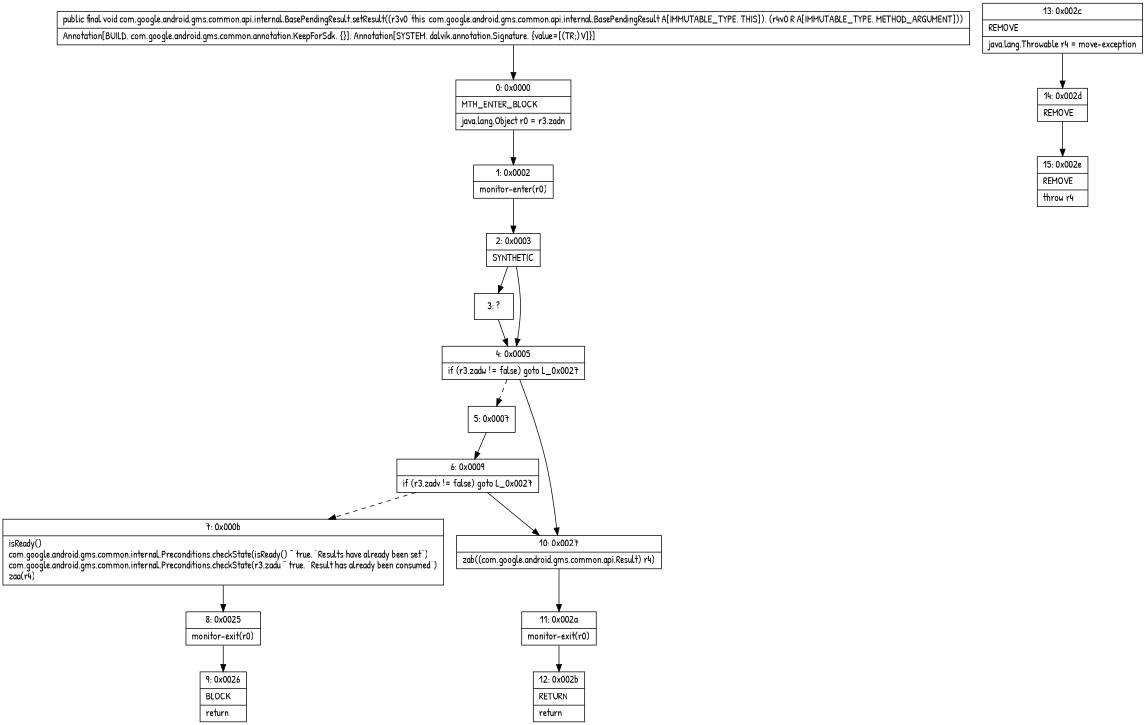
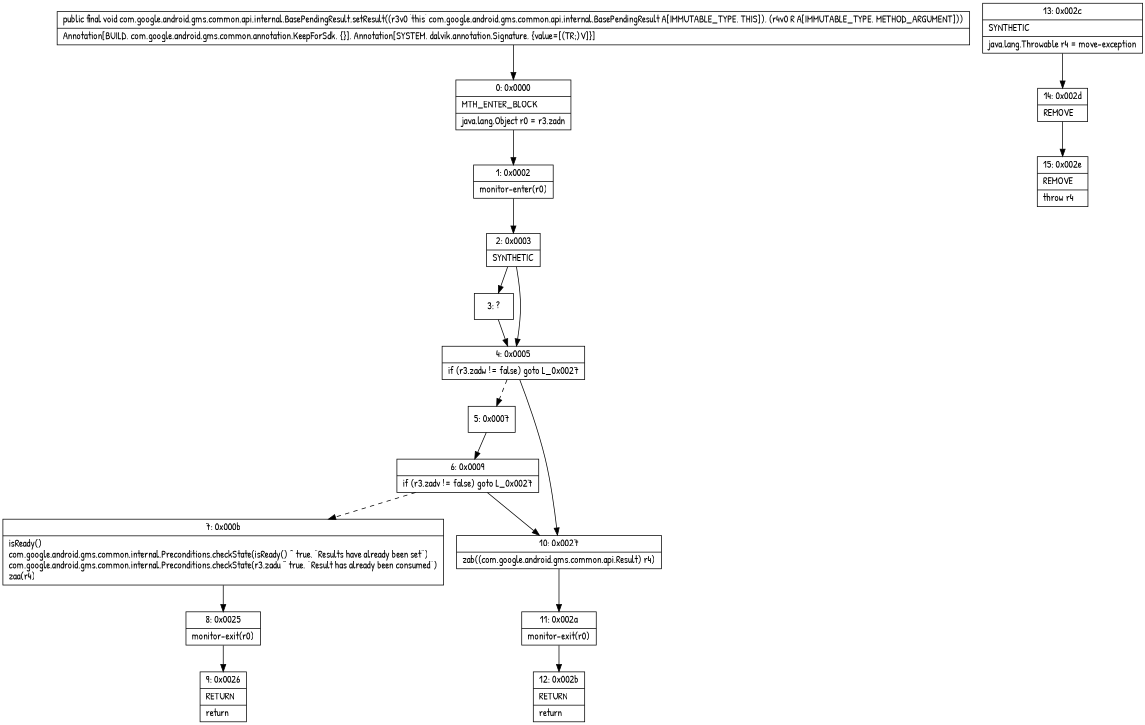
node "13: 0x002c": text "REMOVE" -> "SYNTHETIC"
node "9: 0x0026": text "BLOCK" -> "RETURN"
